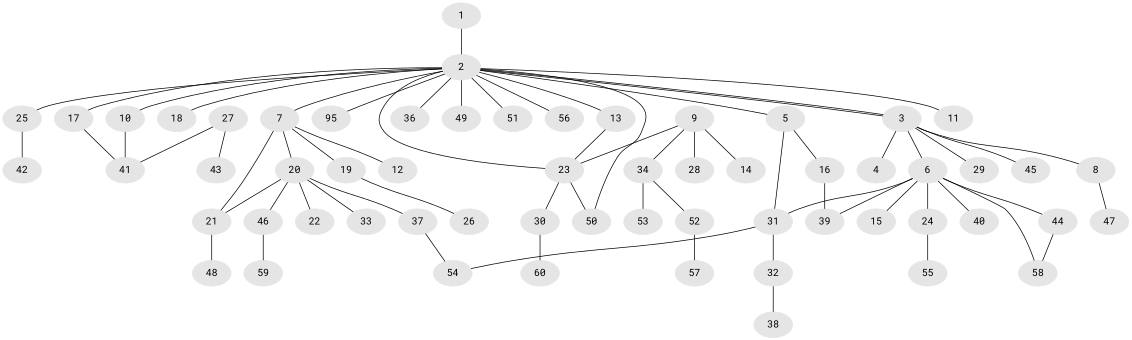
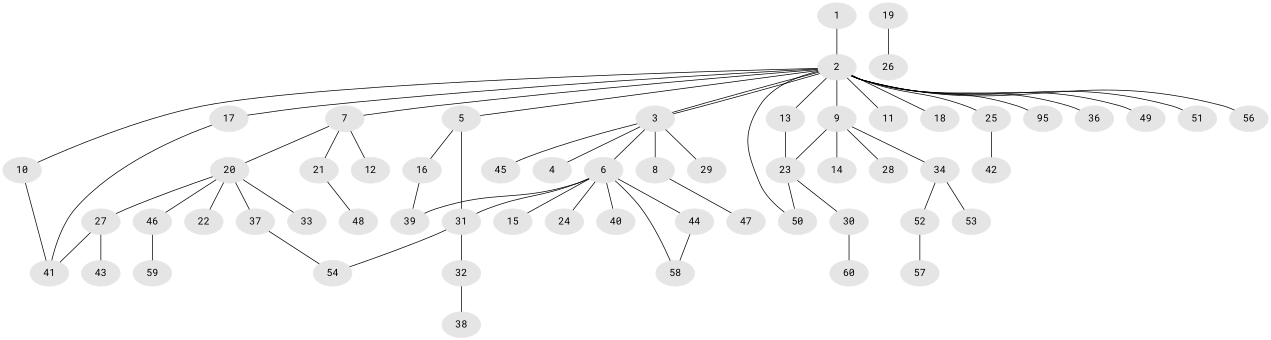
edge "7" -- "19": removed
edge "2" -- "23": now "2" -- "9"
edge "20" -- "21": now "20" -- "27"
node "55": removed
